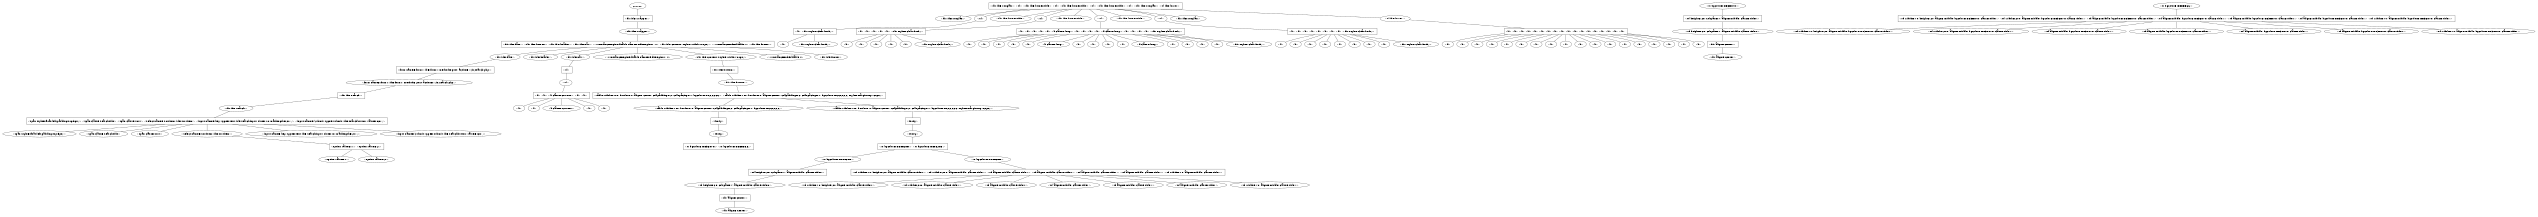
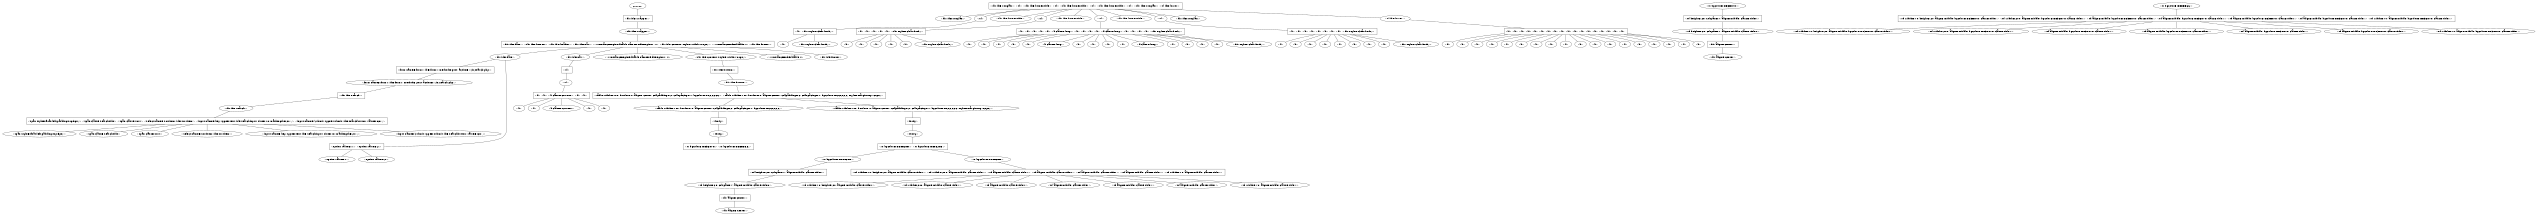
node "<div id='header'>": removed
edge "<select name='sortitem' id='sortitem'>" -- "<option value='1'> <option value='2'>": now "<div id='date'>" -- "<option value='1'> <option value='2'>"
